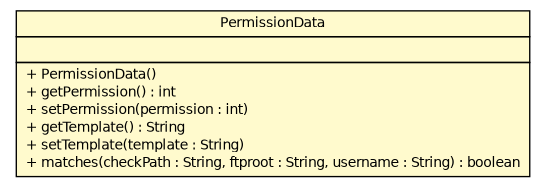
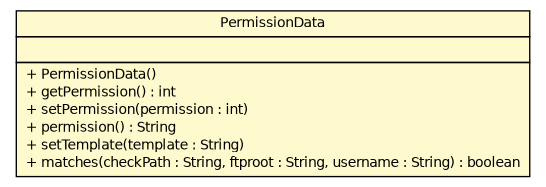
node "PermissionData": text "+ getTemplate() : String" -> "+ permission() : String"
